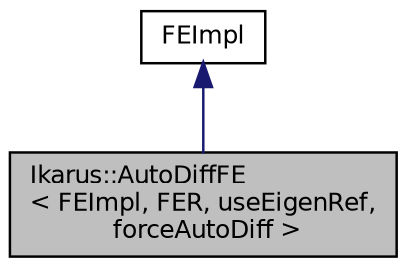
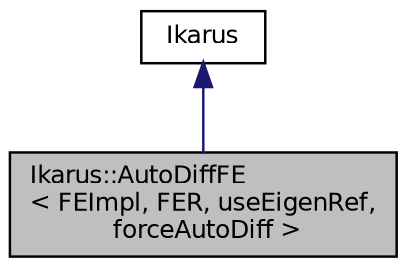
node "FEImpl": label "FEImpl" -> "Ikarus"
